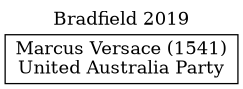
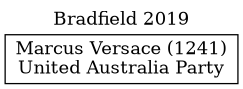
node "Marcus Versace (1541) United Australia Party": label "Marcus Versace (1541) United Australia Party" -> "Marcus Versace (1241) United Australia Party"
